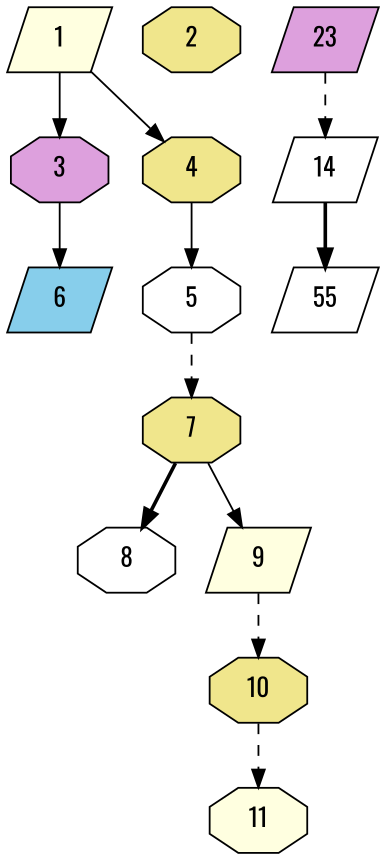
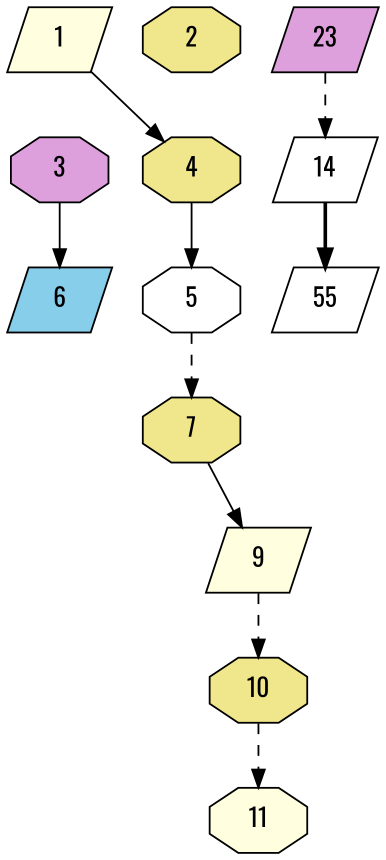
edge "1" -> "3": removed
node "8": removed
